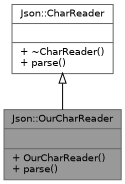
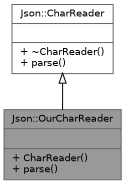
node "Json::OurCharReader": text "+ OurCharReader()" -> "+ CharReader()"
